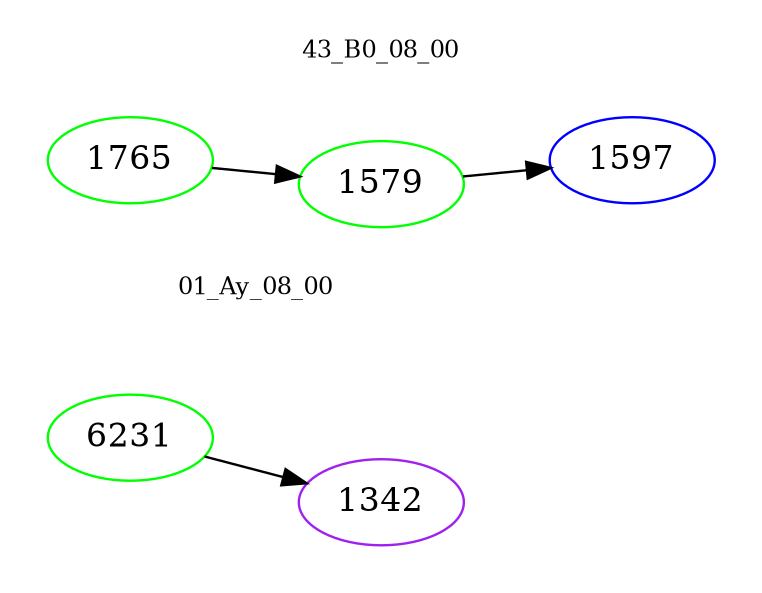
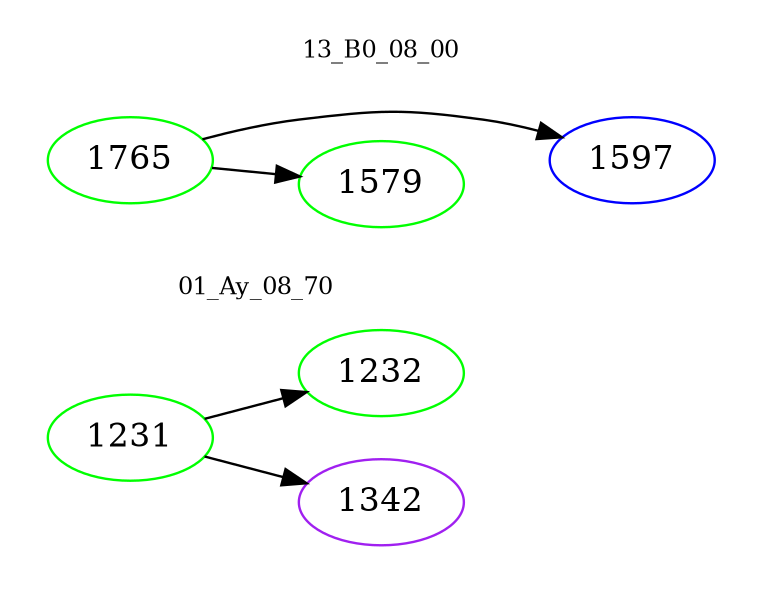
cluster "43_B0_08_00": label "43_B0_08_00" -> "13_B0_08_00"
edge "1579" -> "1597": now "1765" -> "1597"
cluster "01_Ay_08_00": label "01_Ay_08_00" -> "01_Ay_08_70"
node "1232": added
node "6231": label "6231" -> "1231"
